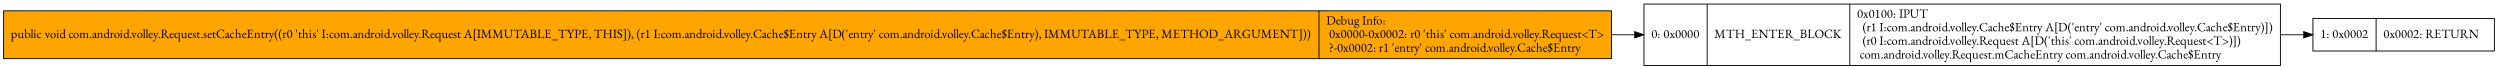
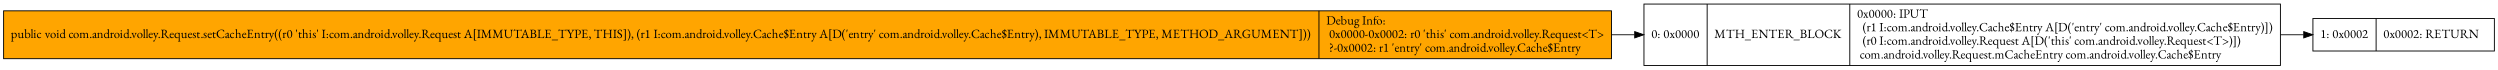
node "0: 0x0000": text "0x0100: IPUT" -> "0x0000: IPUT"
